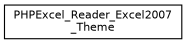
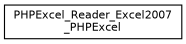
node "PHPExcel_Reader_Excel2007 _Theme": label "PHPExcel_Reader_Excel2007 _Theme" -> "PHPExcel_Reader_Excel2007 _PHPExcel"
